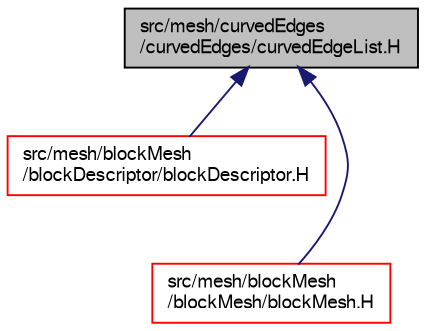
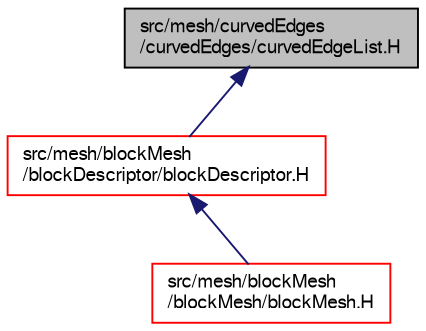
edge "src/mesh/blockMesh /blockMesh/blockMesh.H" -> "src/mesh/curvedEdges /curvedEdges/curvedEdgeList.H": now "src/mesh/blockMesh /blockMesh/blockMesh.H" -> "src/mesh/blockMesh /blockDescriptor/blockDescriptor.H"
